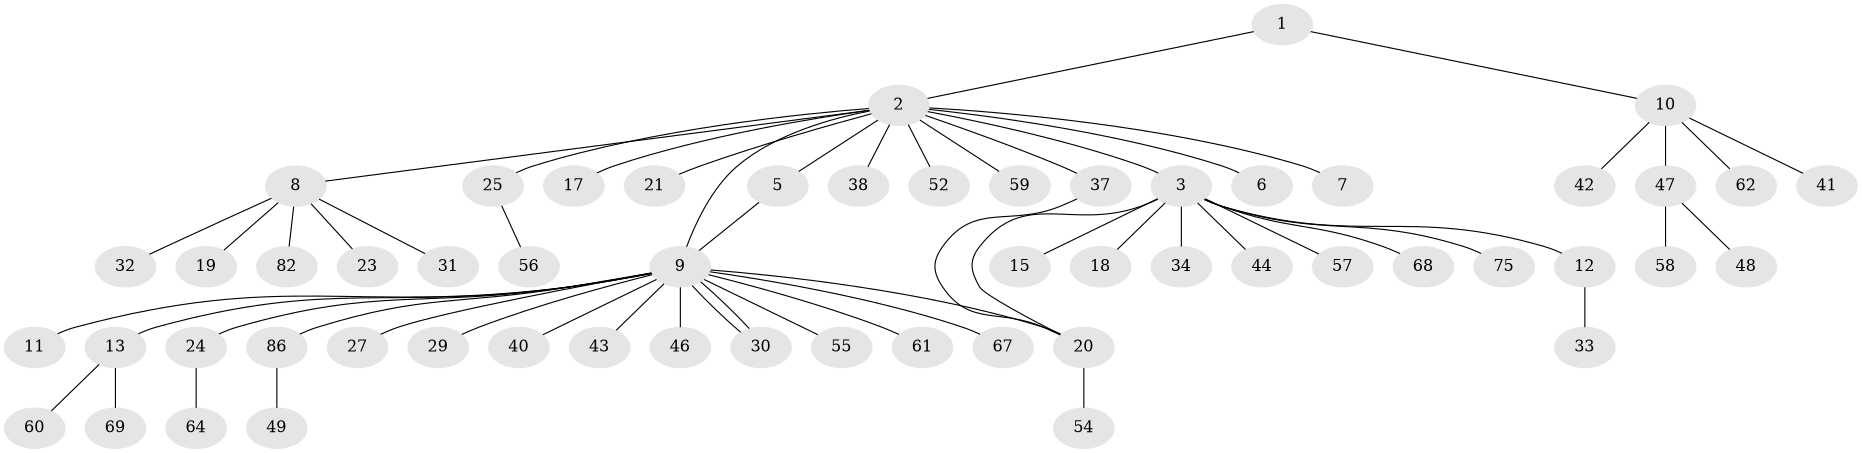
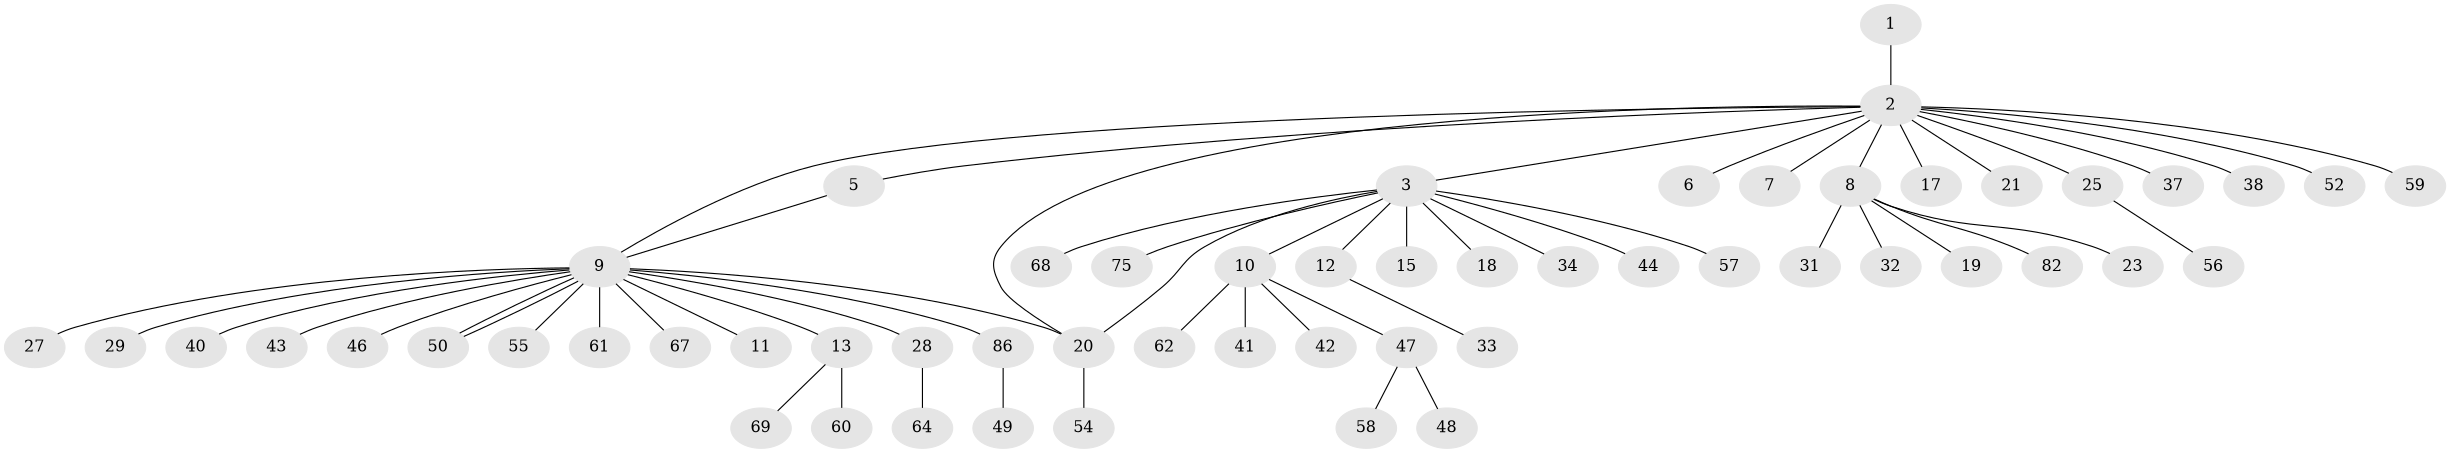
edge "1" -- "10": now "3" -- "10"
edge "37" -- "20": now "2" -- "20"
node "24": label "24" -> "28"
node "30": label "30" -> "50"
